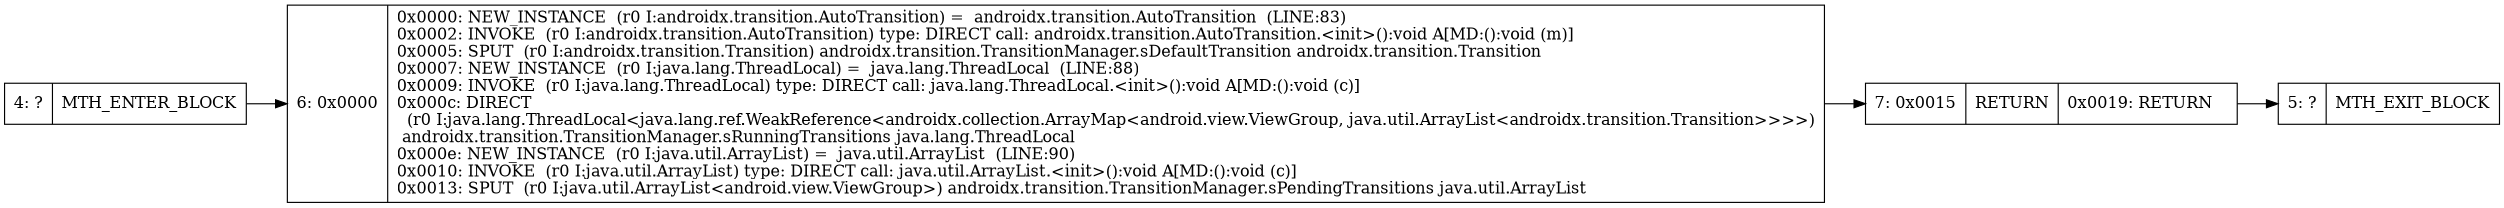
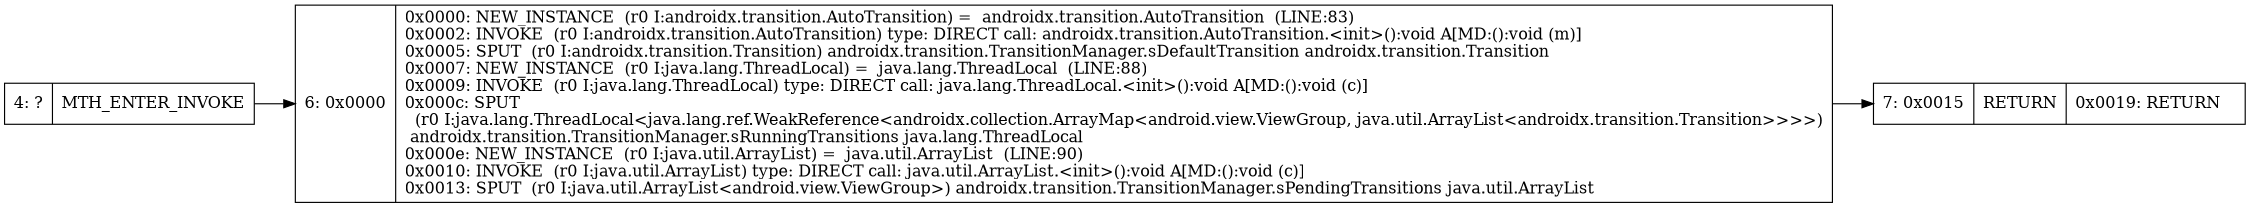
node "4: ?": text "MTH_ENTER_BLOCK" -> "MTH_ENTER_INVOKE"
node "6: 0x0000": text "0x000c: DIRECT" -> "0x000c: SPUT"
node "5: ?": removed
